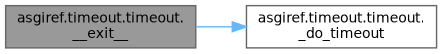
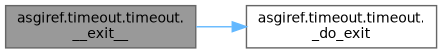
node "asgiref.timeout.timeout. _do_timeout": label "asgiref.timeout.timeout. _do_timeout" -> "asgiref.timeout.timeout. _do_exit"
